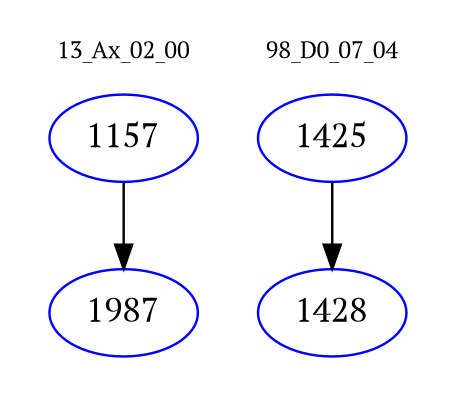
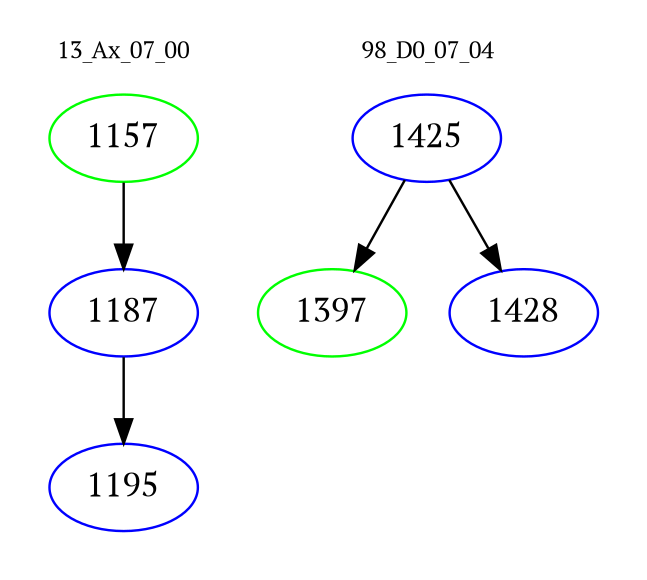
cluster "13_Ax_02_00": label "13_Ax_02_00" -> "13_Ax_07_00"
node "1157": color blue -> green
node "1987": label "1987" -> "1187"
node "1397": added
node "1195": added
